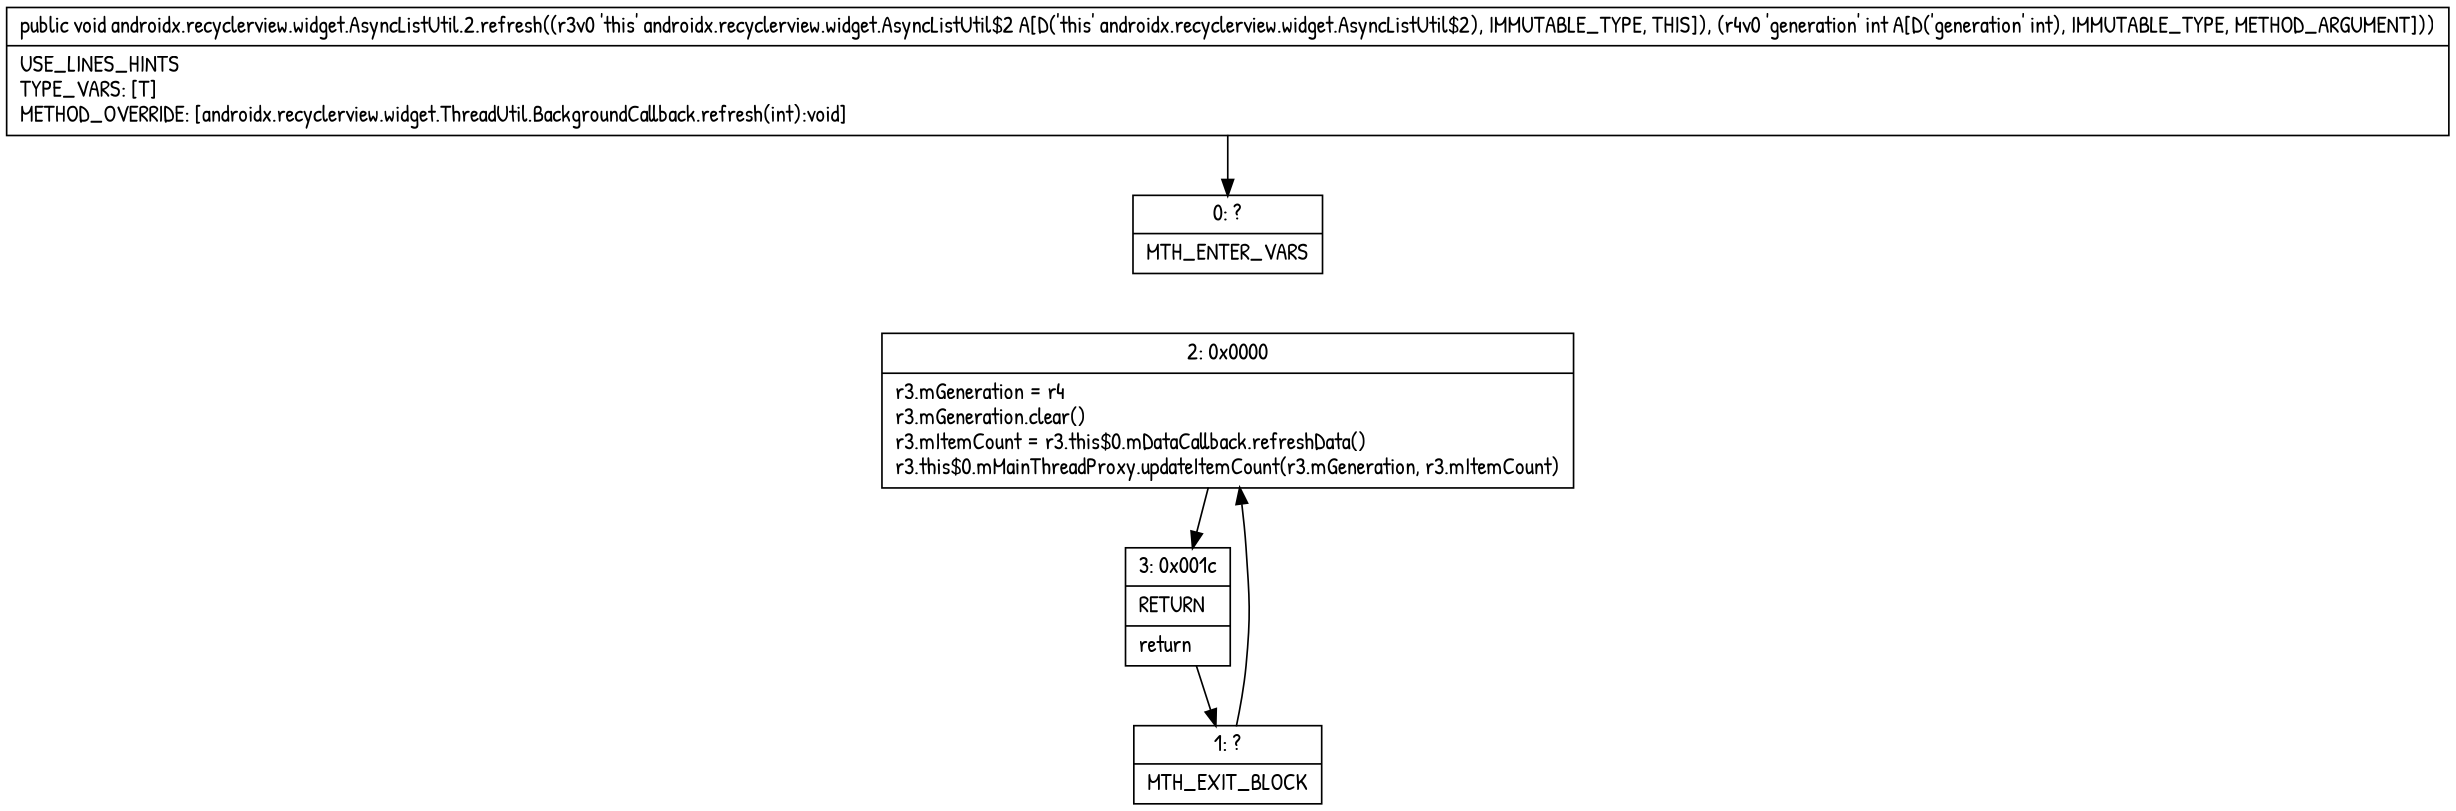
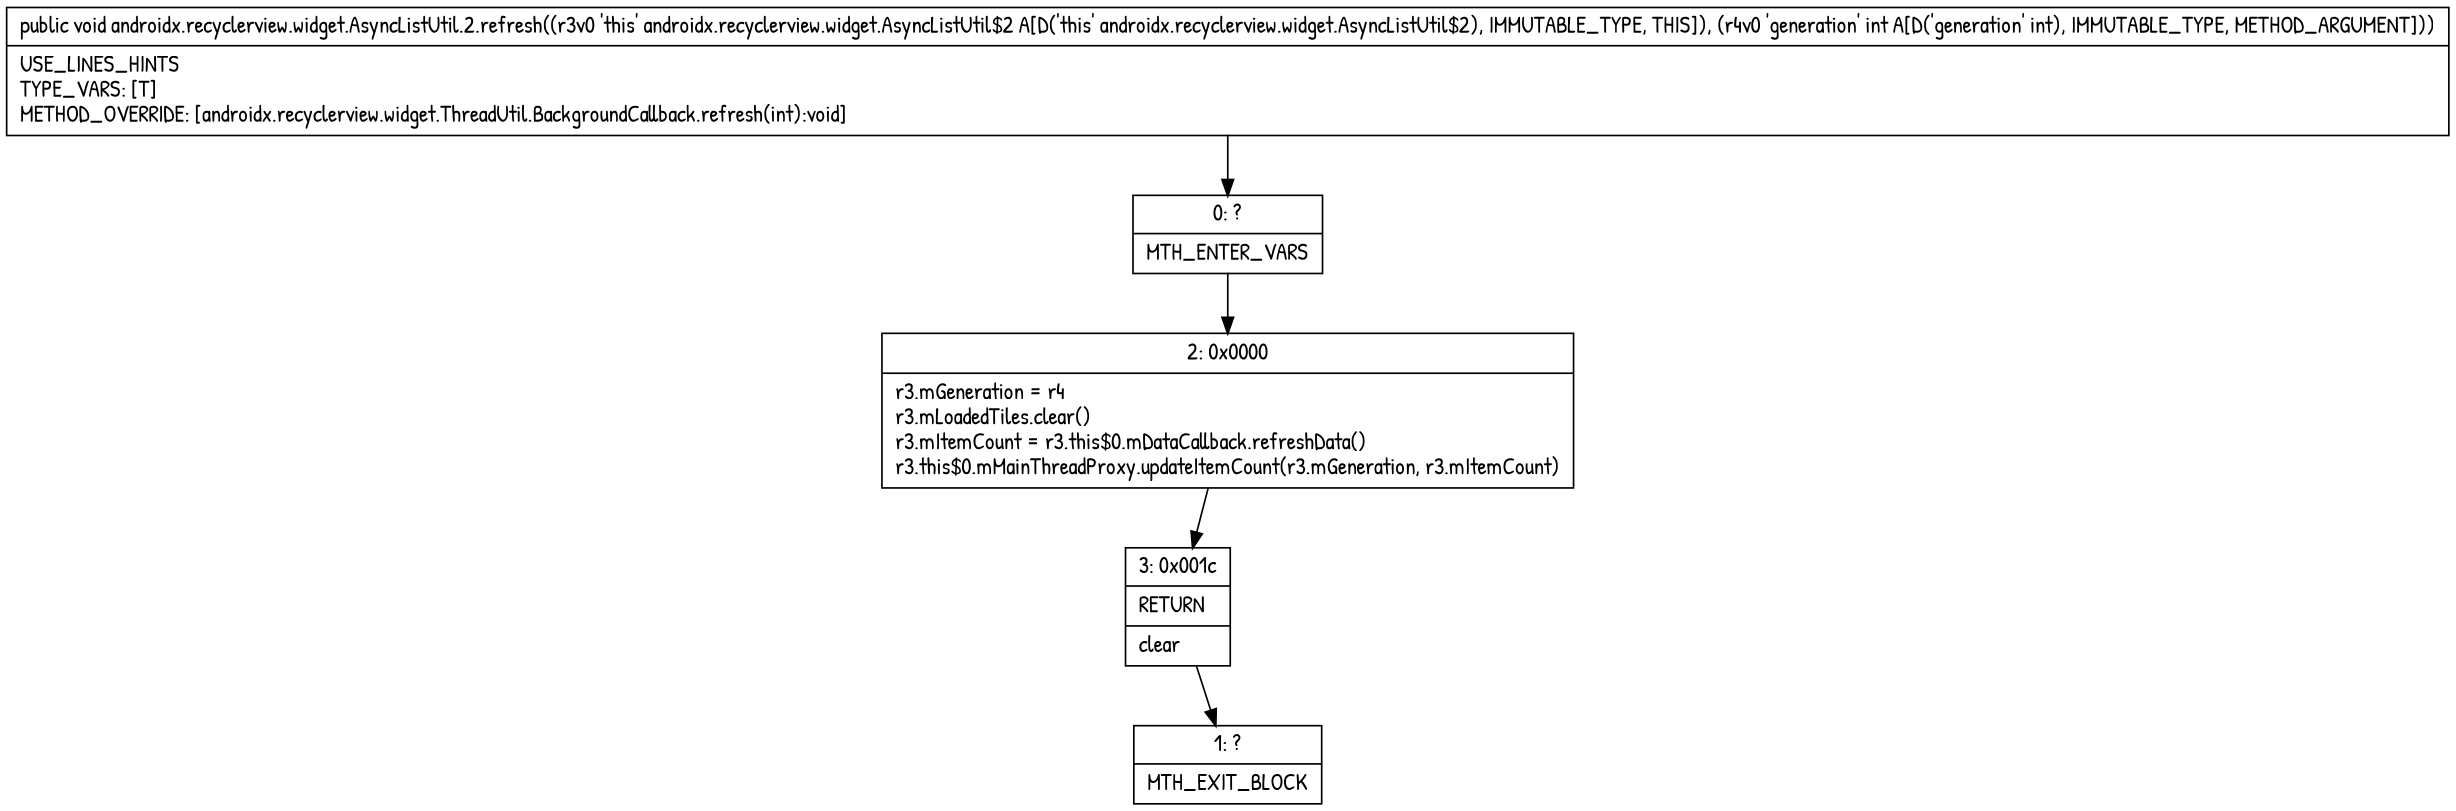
node "2: 0x0000": text "r3.mGeneration.clear()" -> "r3.mLoadedTiles.clear()"
edge "1: ?" -> "2: 0x0000": now "0: ?" -> "2: 0x0000"
node "3: 0x001c": text "return" -> "clear"
